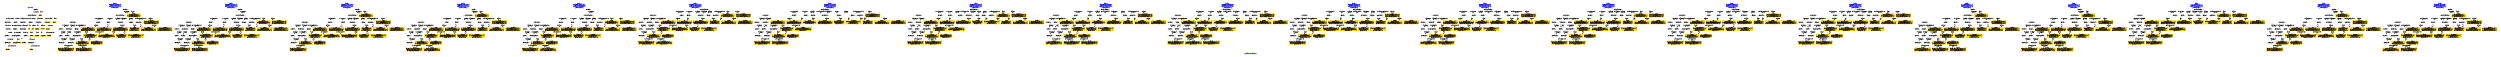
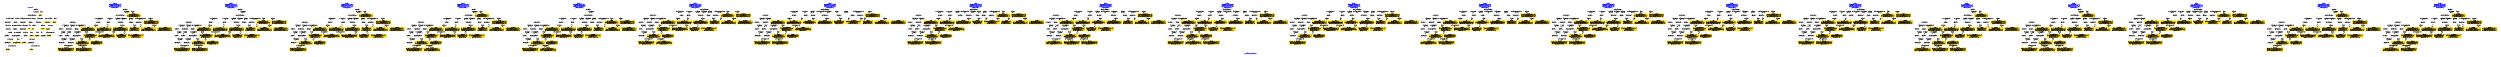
node "Type_of_Art": removed
node "Subtype_of_Art": fillcolor gold -> lightgray
